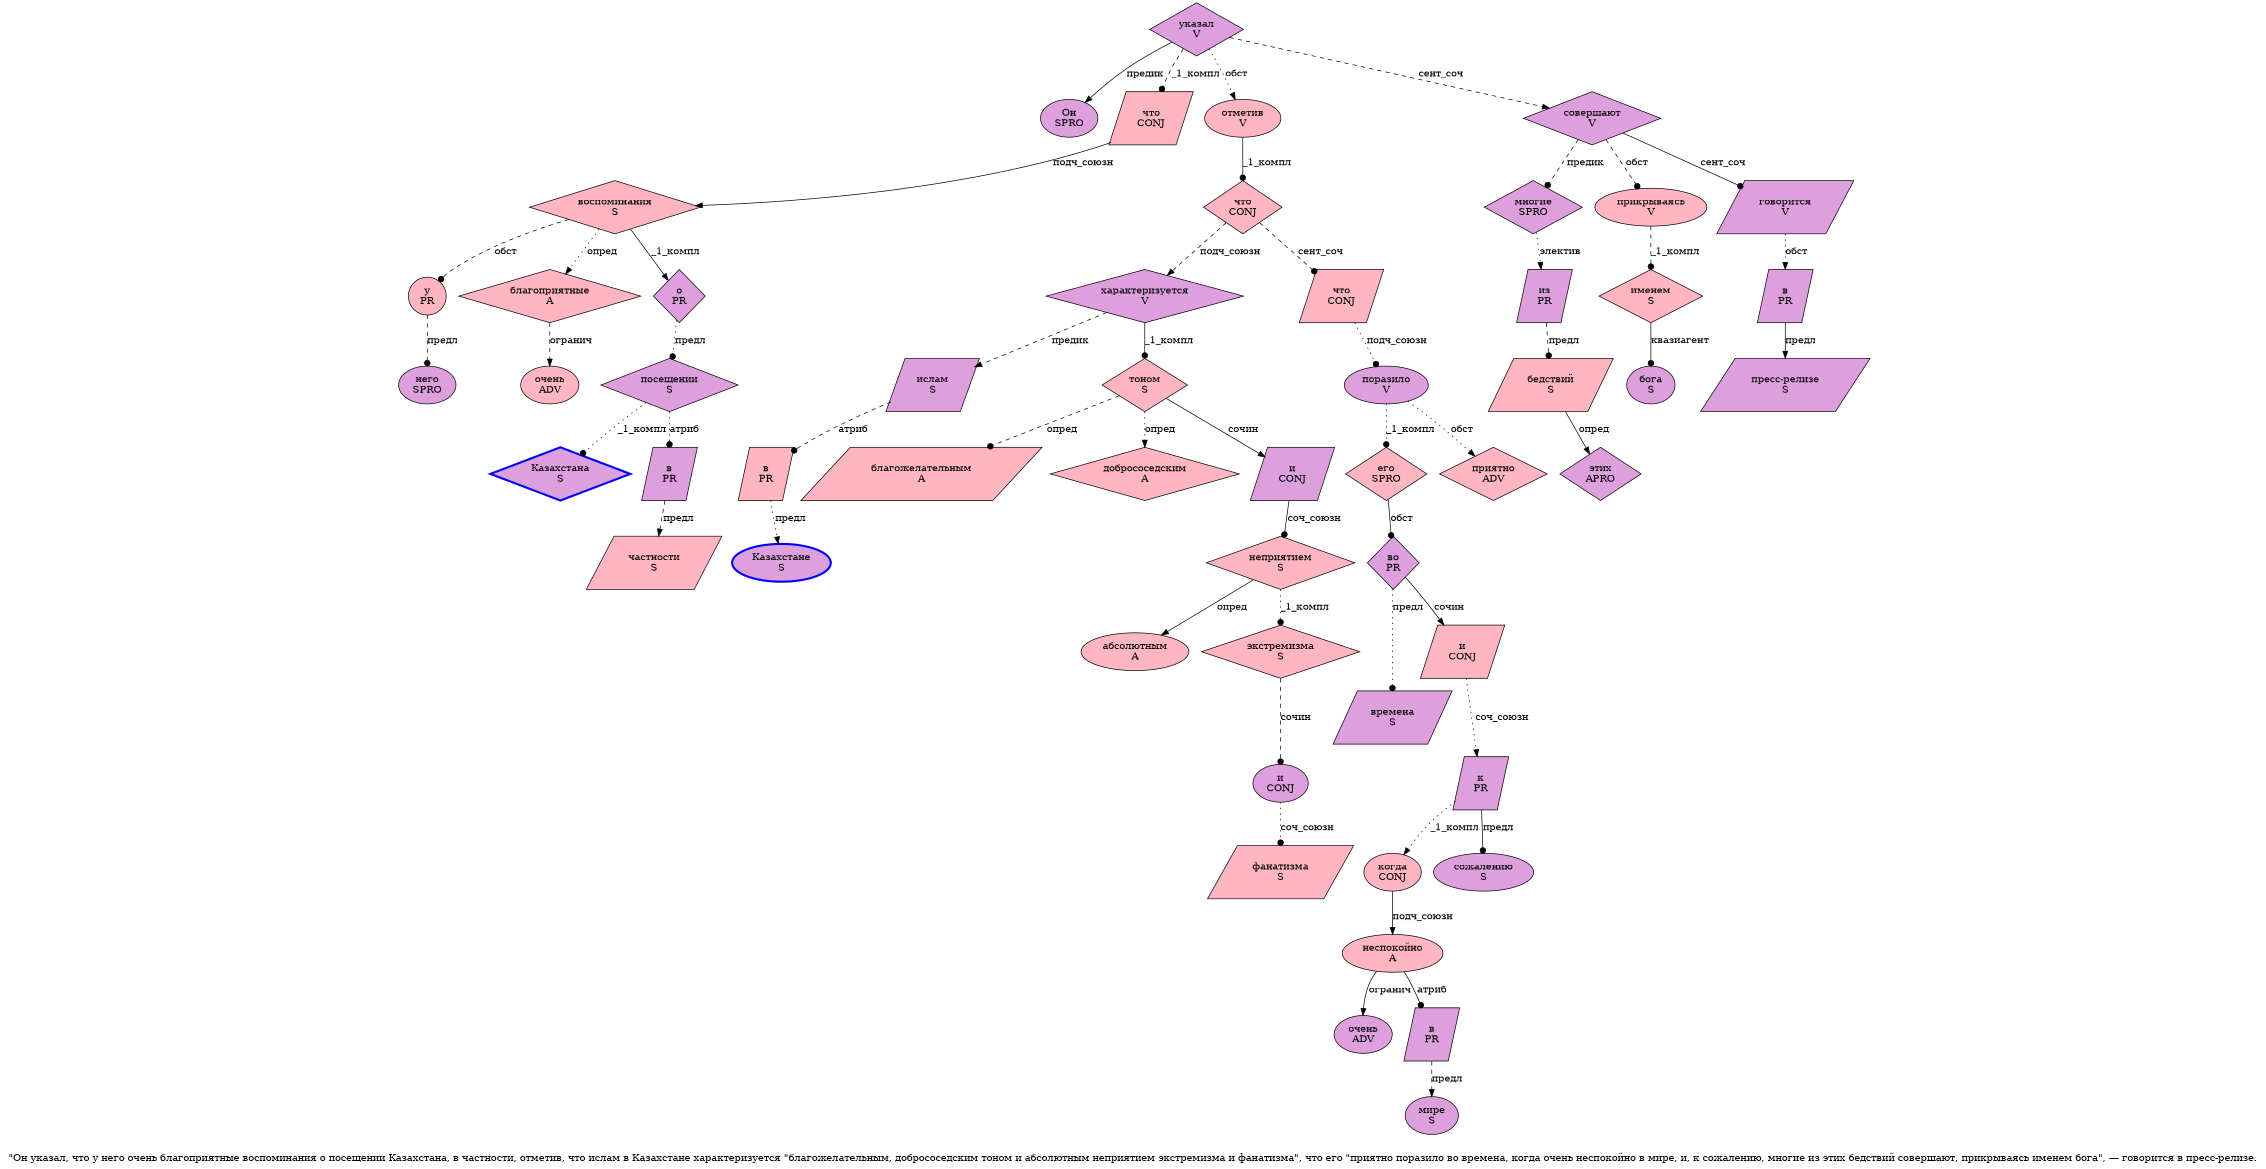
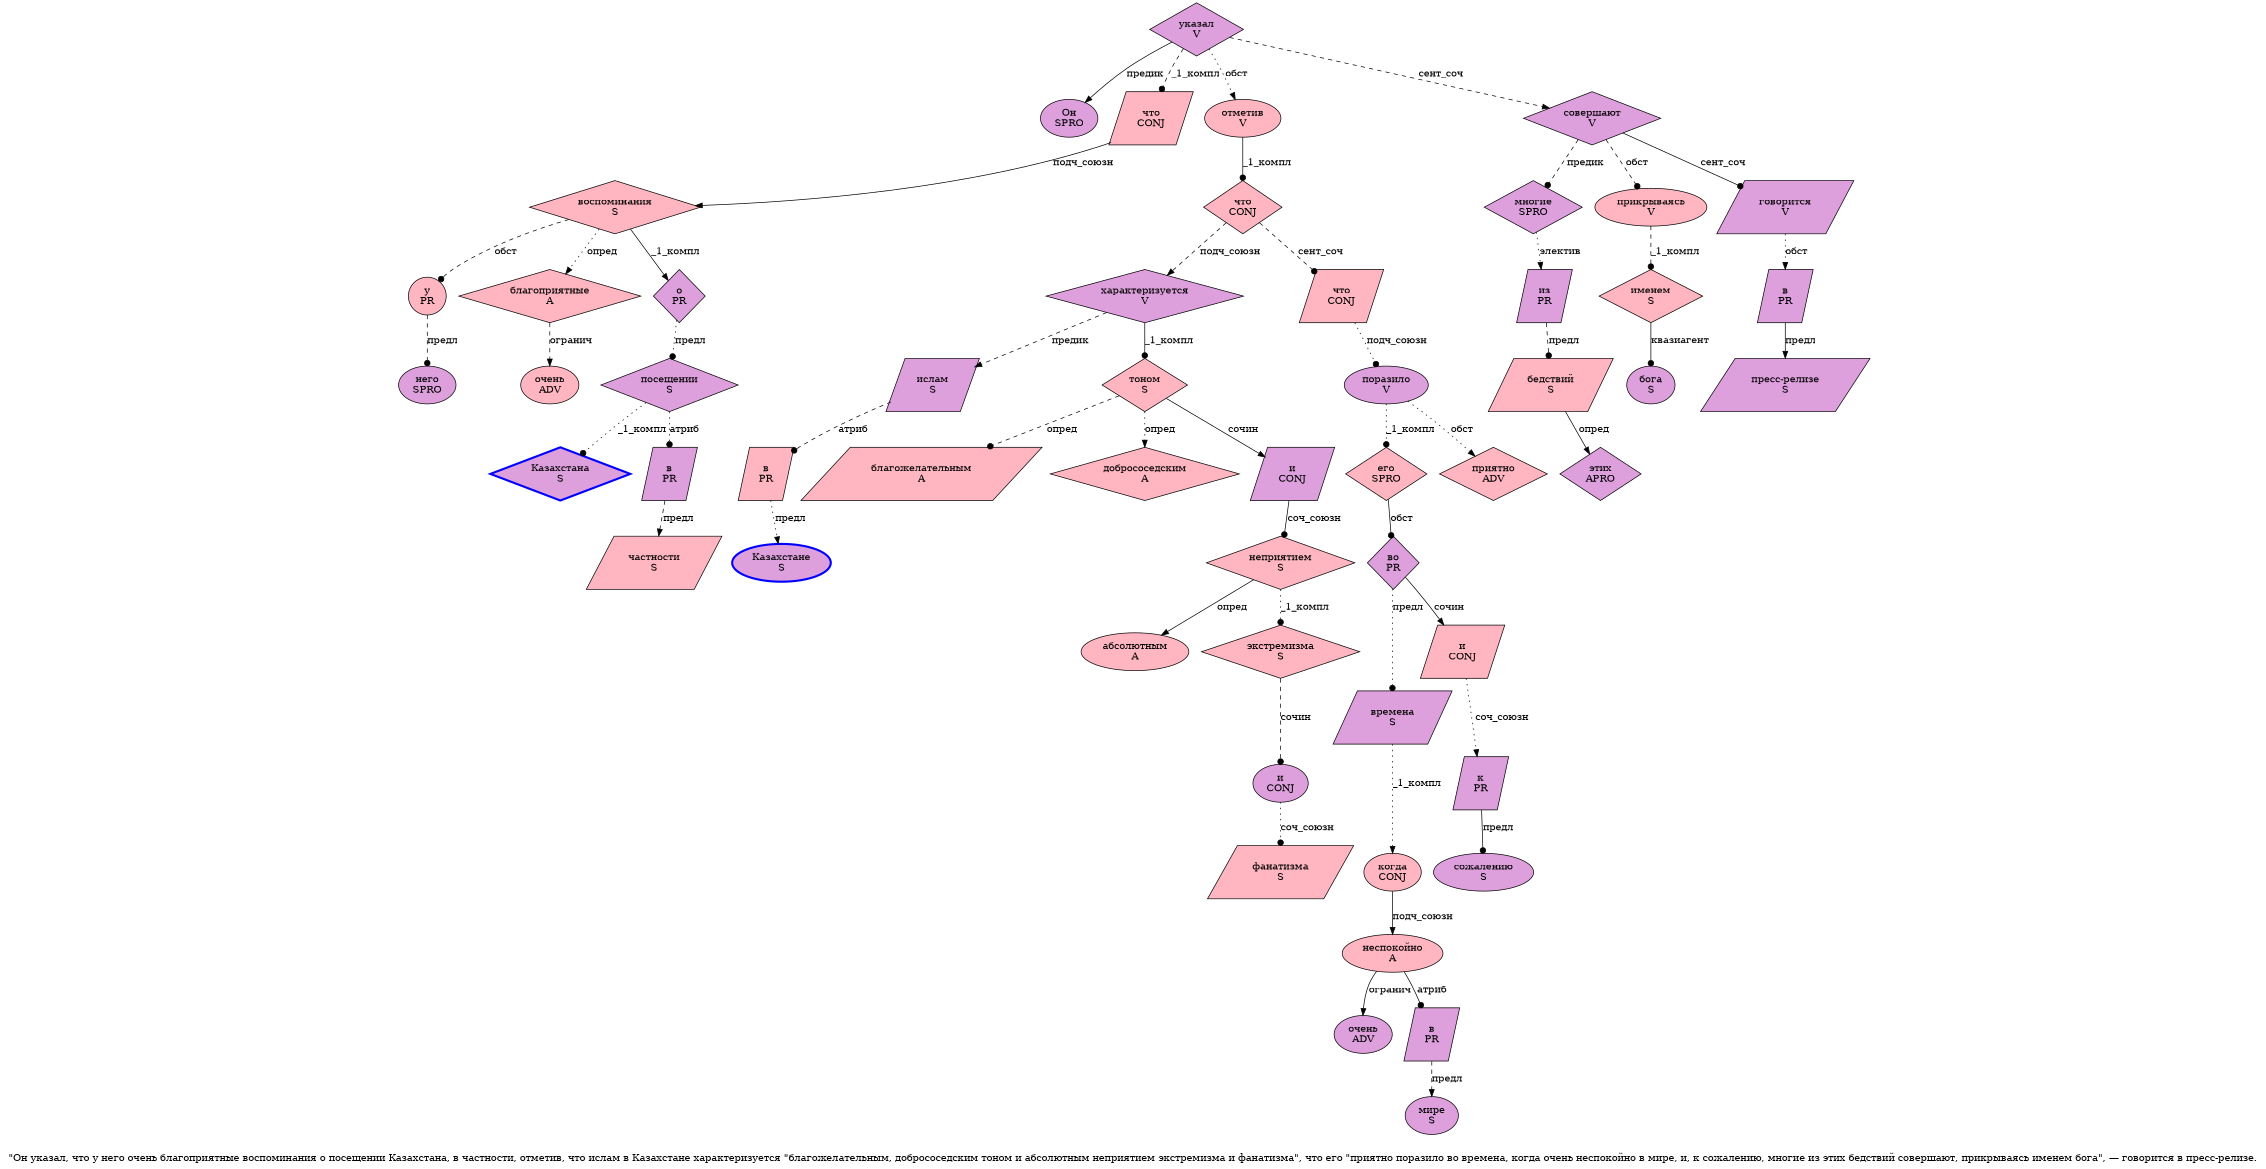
edge "к PR" -> "когда CONJ": now "времена S" -> "когда CONJ"
